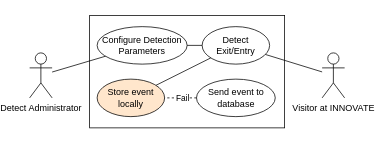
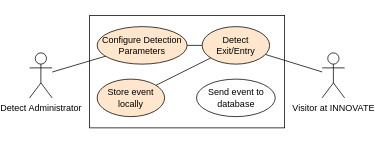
node "Configure Detection Parameters": fillcolor #ffffff -> #ffe6cc
node "Detect Exit/Entry": fillcolor #ffffff -> #ffe6cc
edge "Store event locally" -- "Send event to database": removed, label "Fail"
